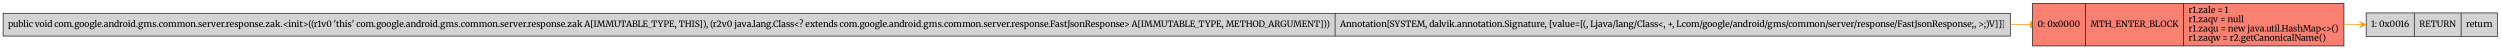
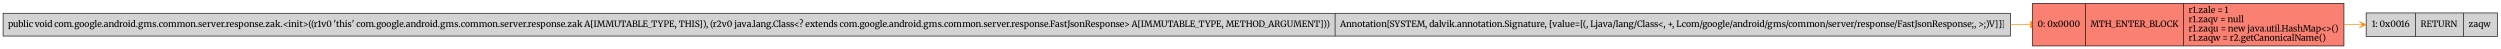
node "1: 0x0016": text "return" -> "zaqw"
